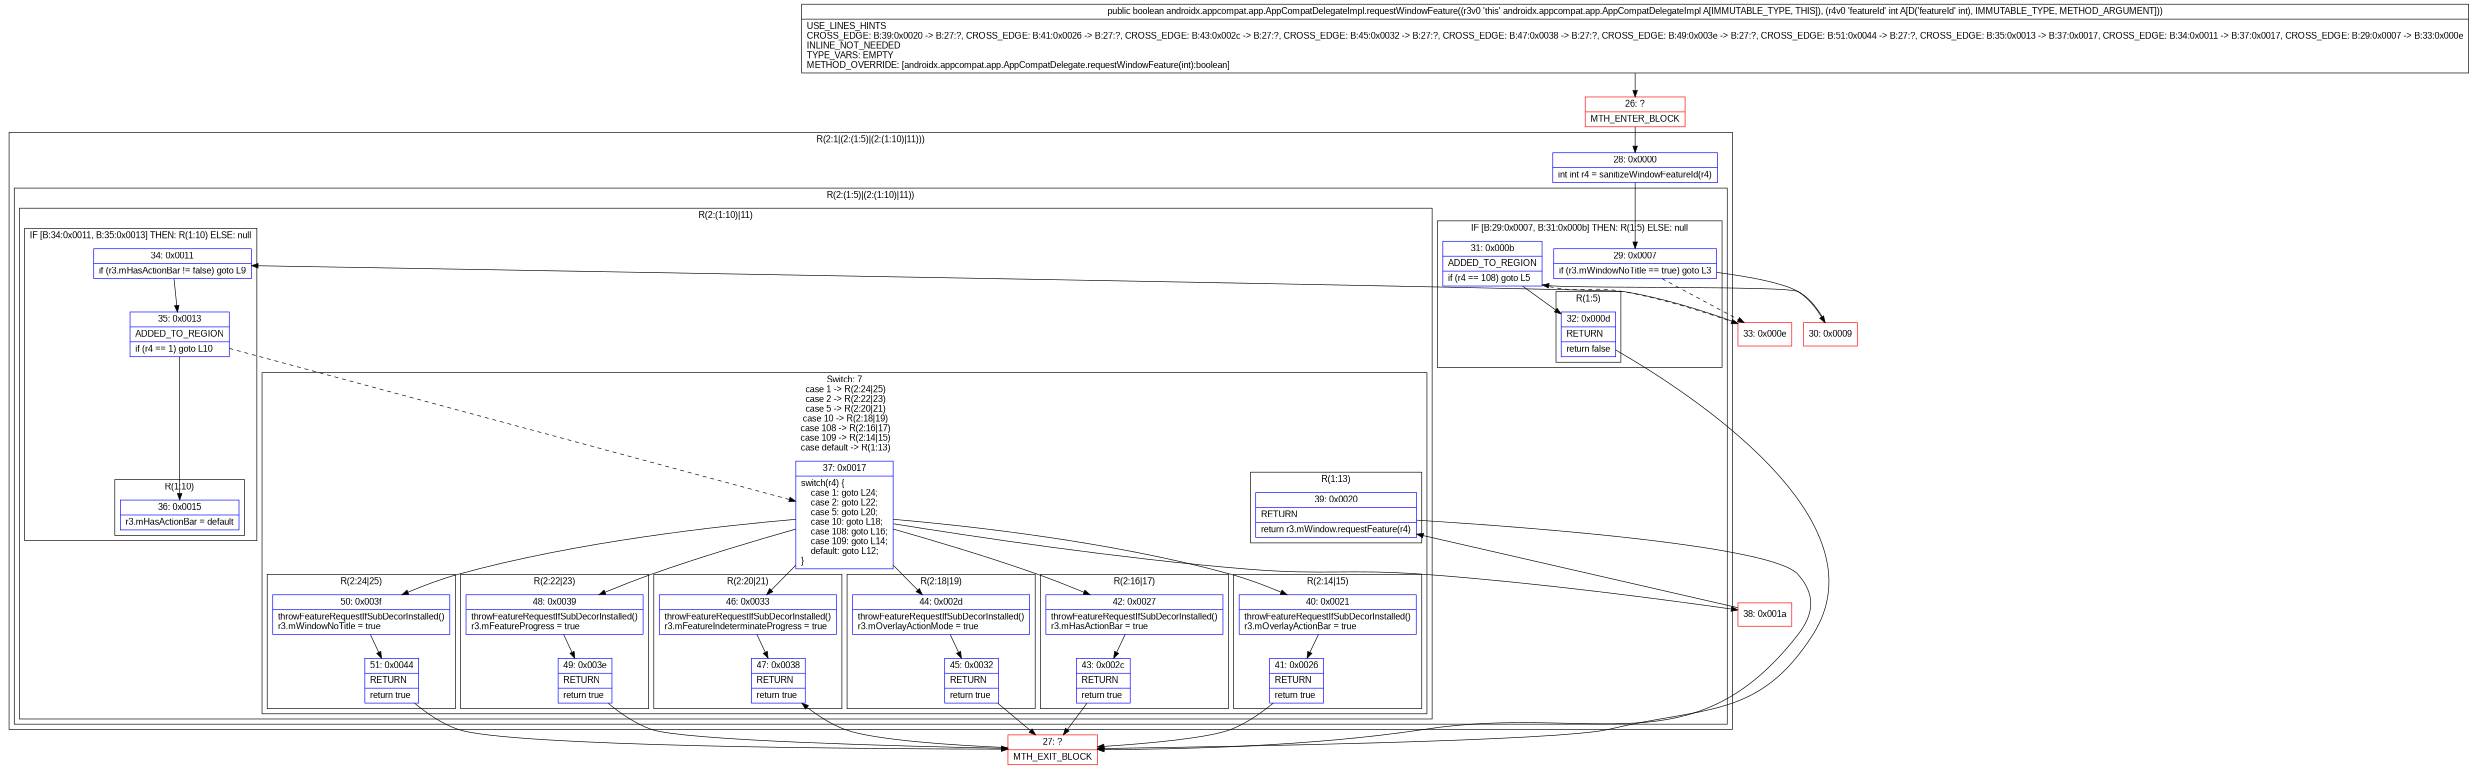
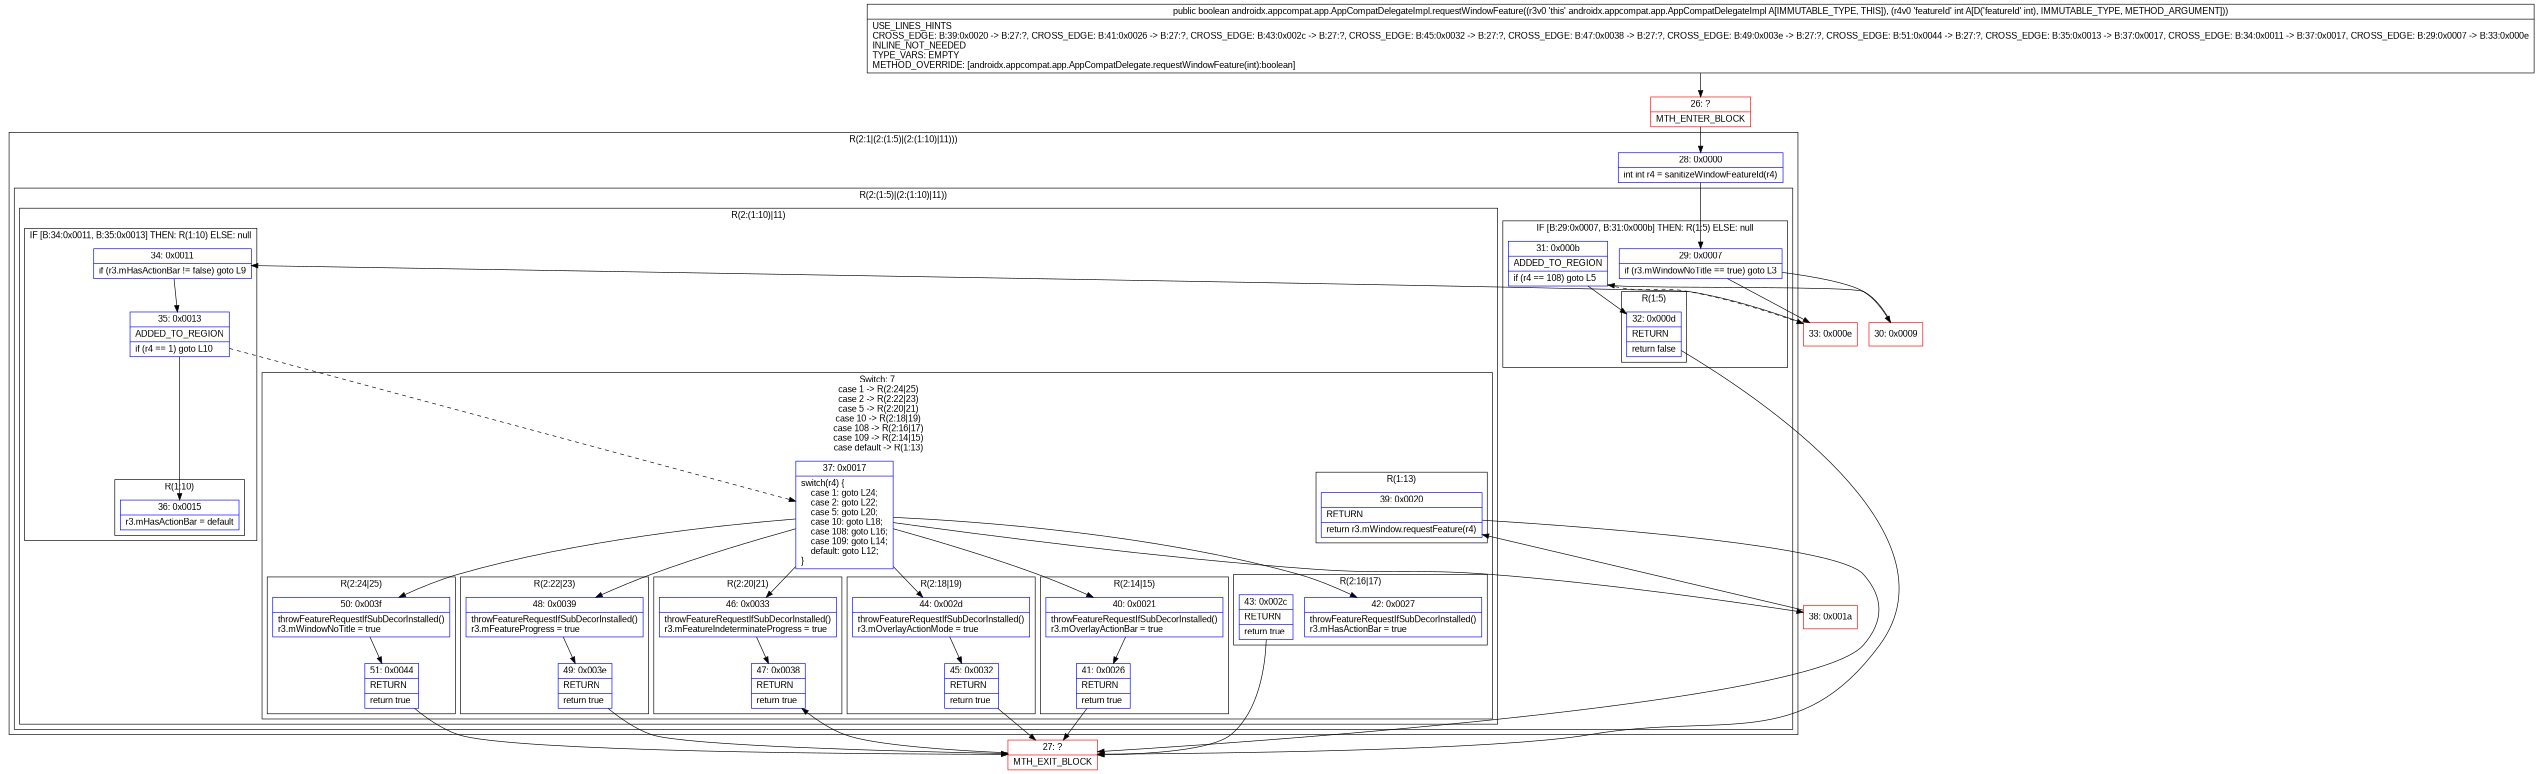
edge "29: 0x0007" -> "33: 0x000e": style dashed -> solid
edge "42: 0x0027" -> "43: 0x002c": removed
